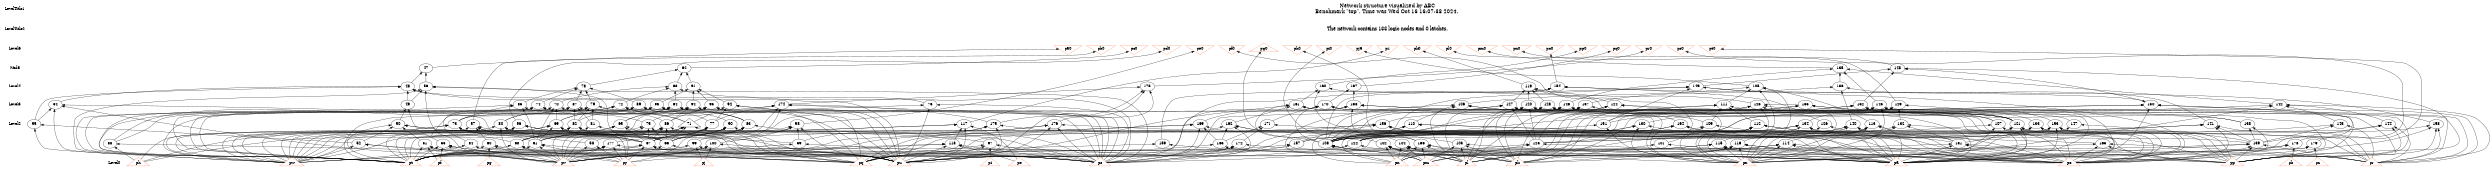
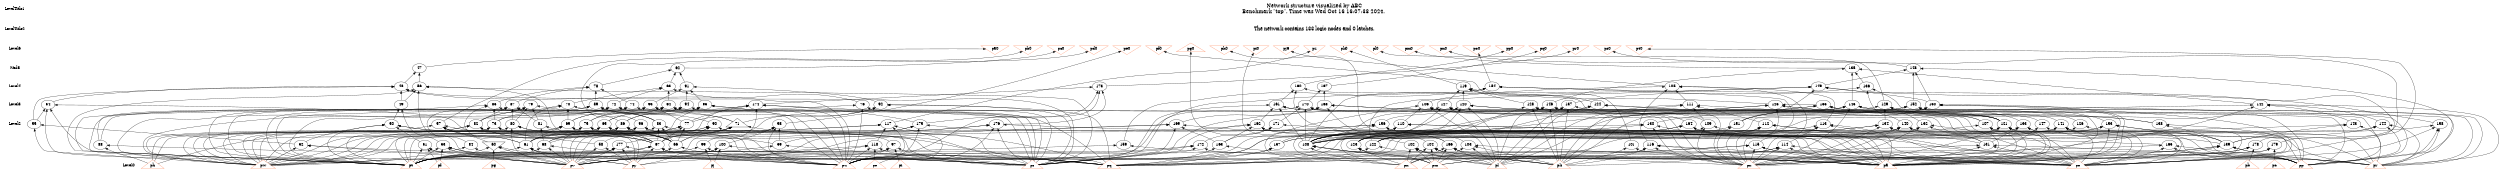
edge "149" -> "150": reversed
edge "79" -> "78": removed
edge "68" -> "74": removed
node "60": shape ellipse -> invtriangle
